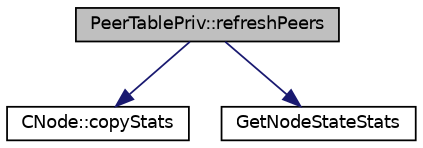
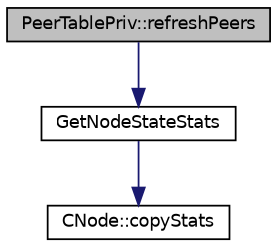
edge "PeerTablePriv::refreshPeers" -> "CNode::copyStats": now "GetNodeStateStats" -> "CNode::copyStats"
